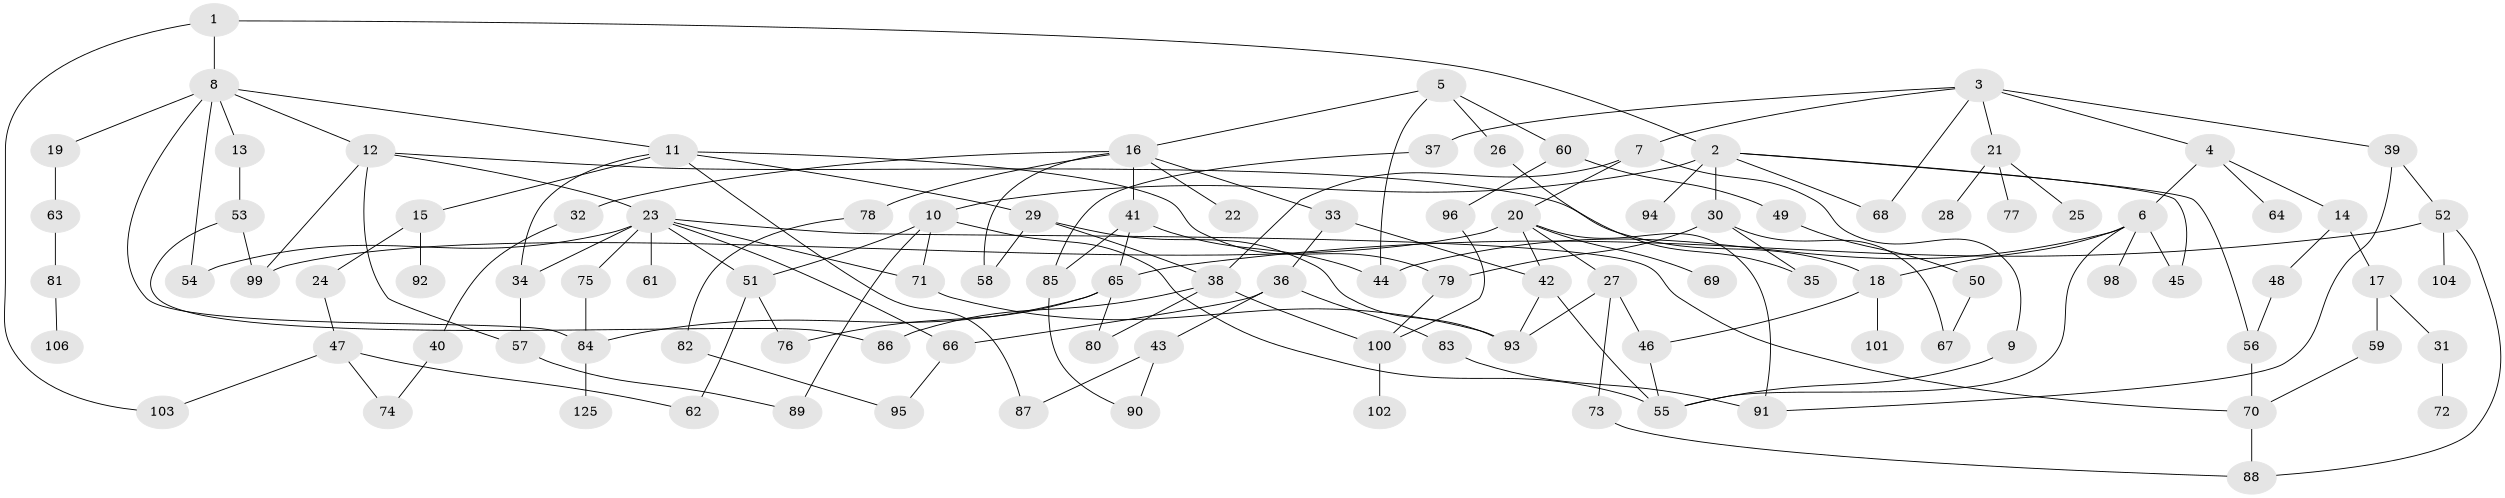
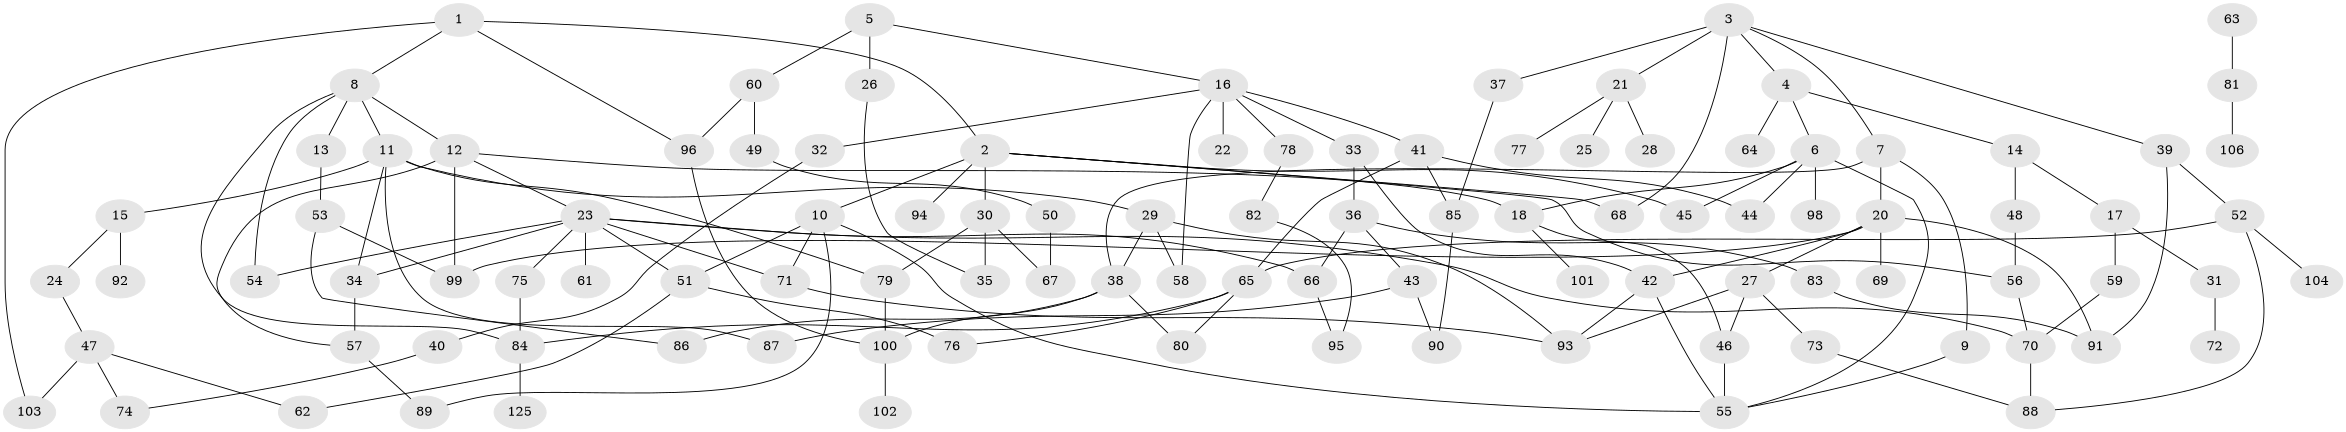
edge "1" -- "96": added
node "19": removed
edge "5" -- "44": removed
